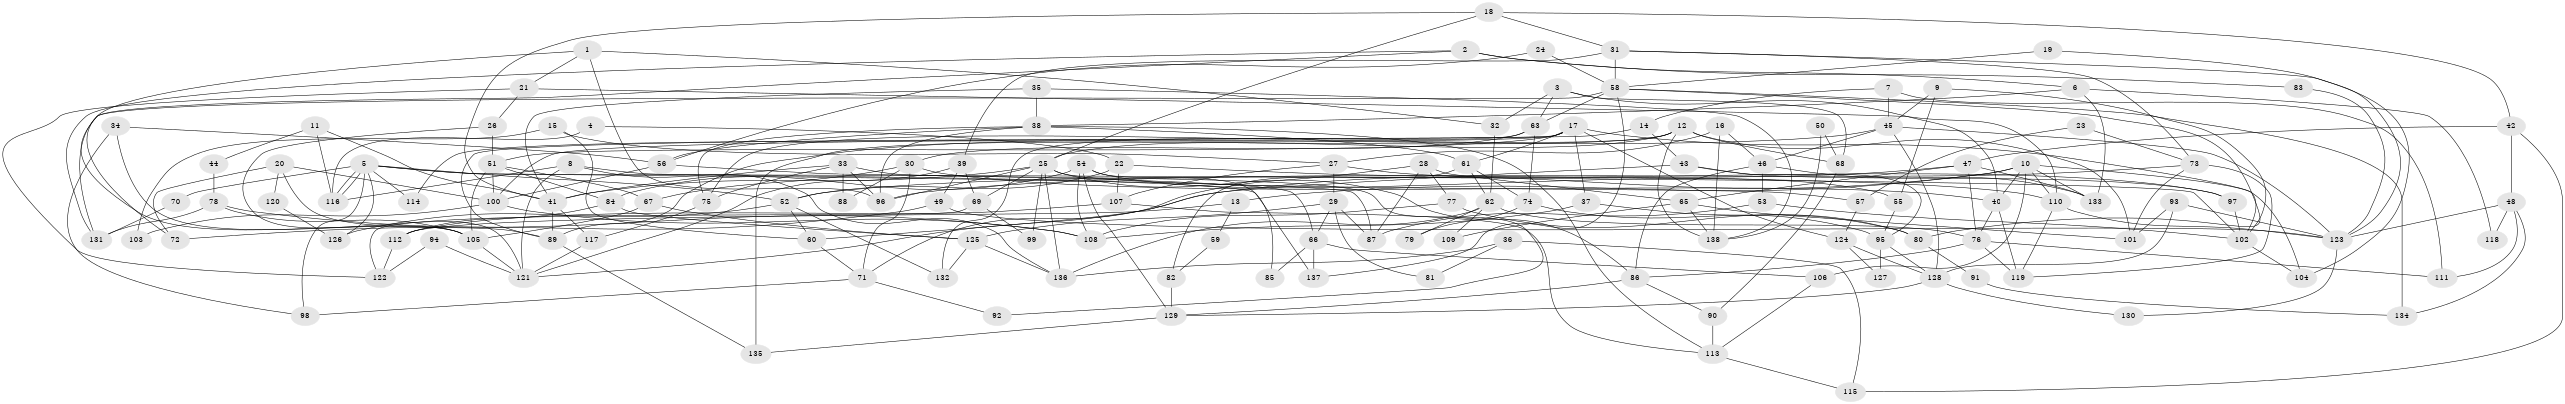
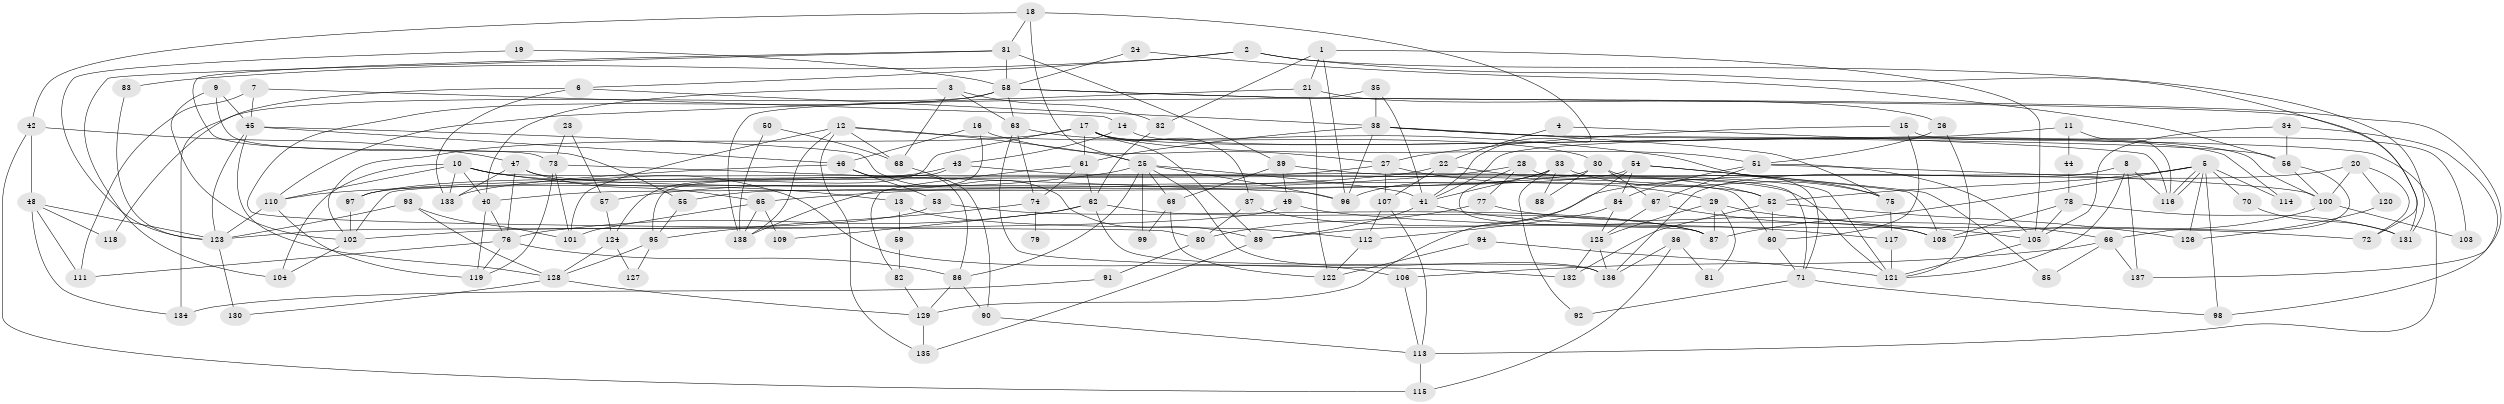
edge "62" -- "79": now "62" -- "87"
